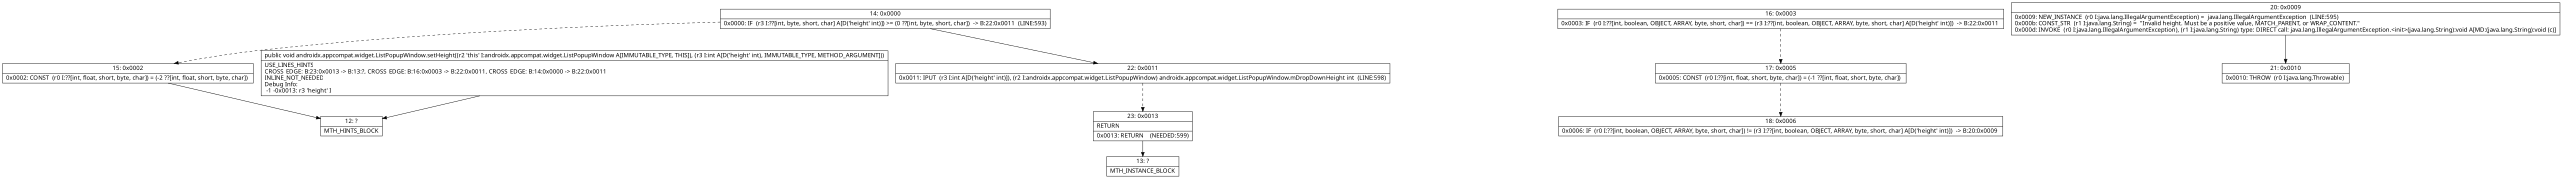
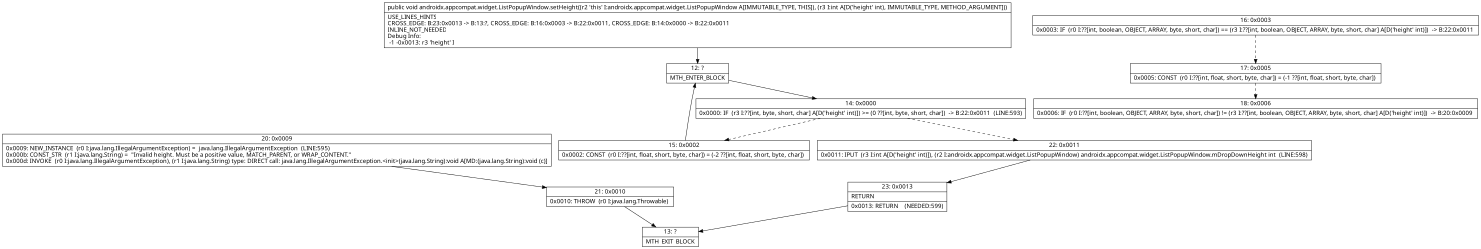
edge "14: 0x0000" -> "22: 0x0011": style solid -> dashed
edge "12: ?" -> "14: 0x0000": added
edge "22: 0x0011" -> "23: 0x0013": style dashed -> solid
node "12: ?": text "MTH_HINTS_BLOCK" -> "MTH_ENTER_BLOCK"
node "13: ?": text "MTH_INSTANCE_BLOCK" -> "MTH_EXIT_BLOCK"
edge "21: 0x0010" -> "13: ?": added
